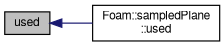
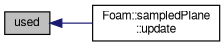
node "Foam::sampledPlane ::used": label "Foam::sampledPlane ::used" -> "Foam::sampledPlane ::update"
